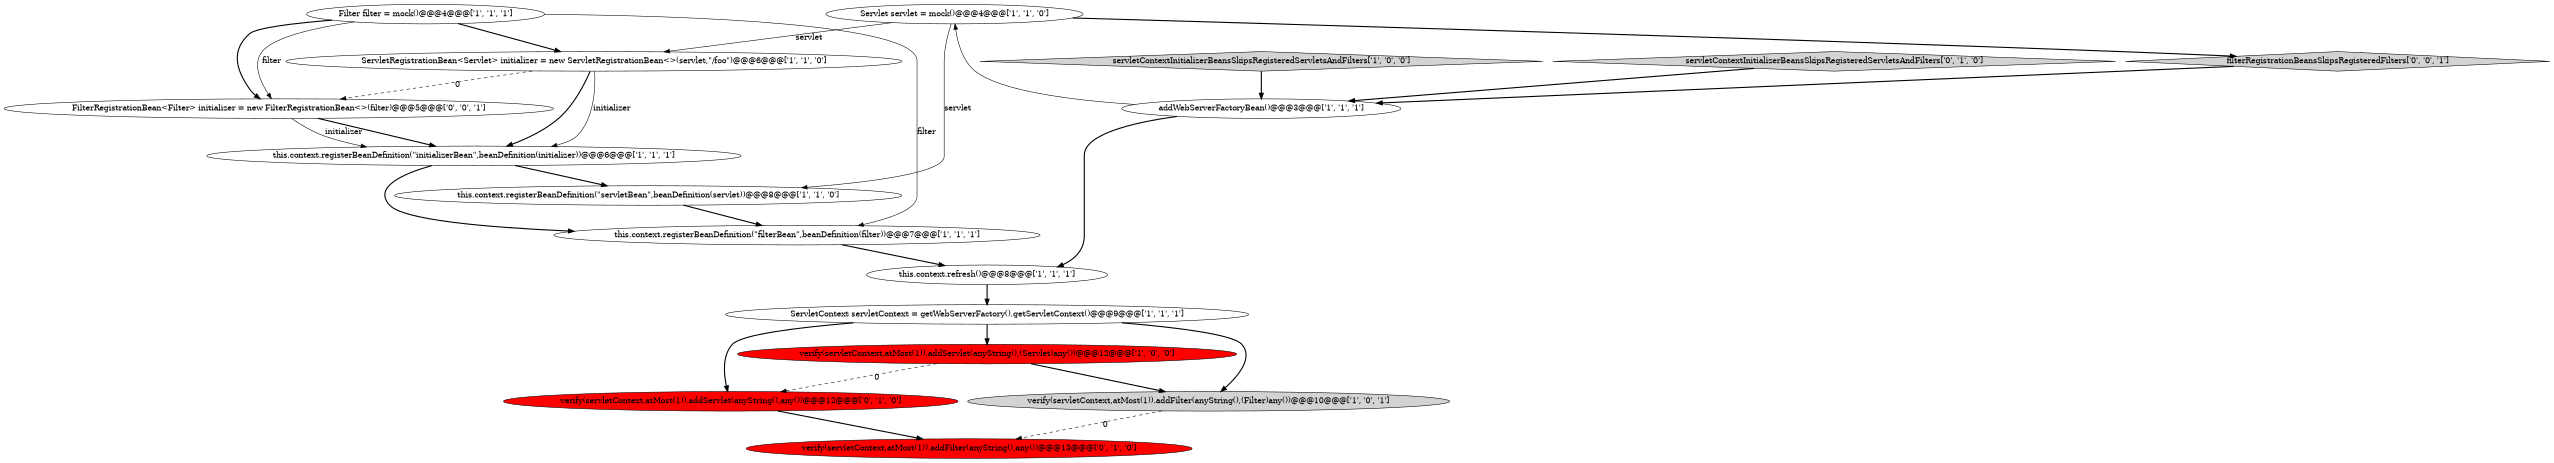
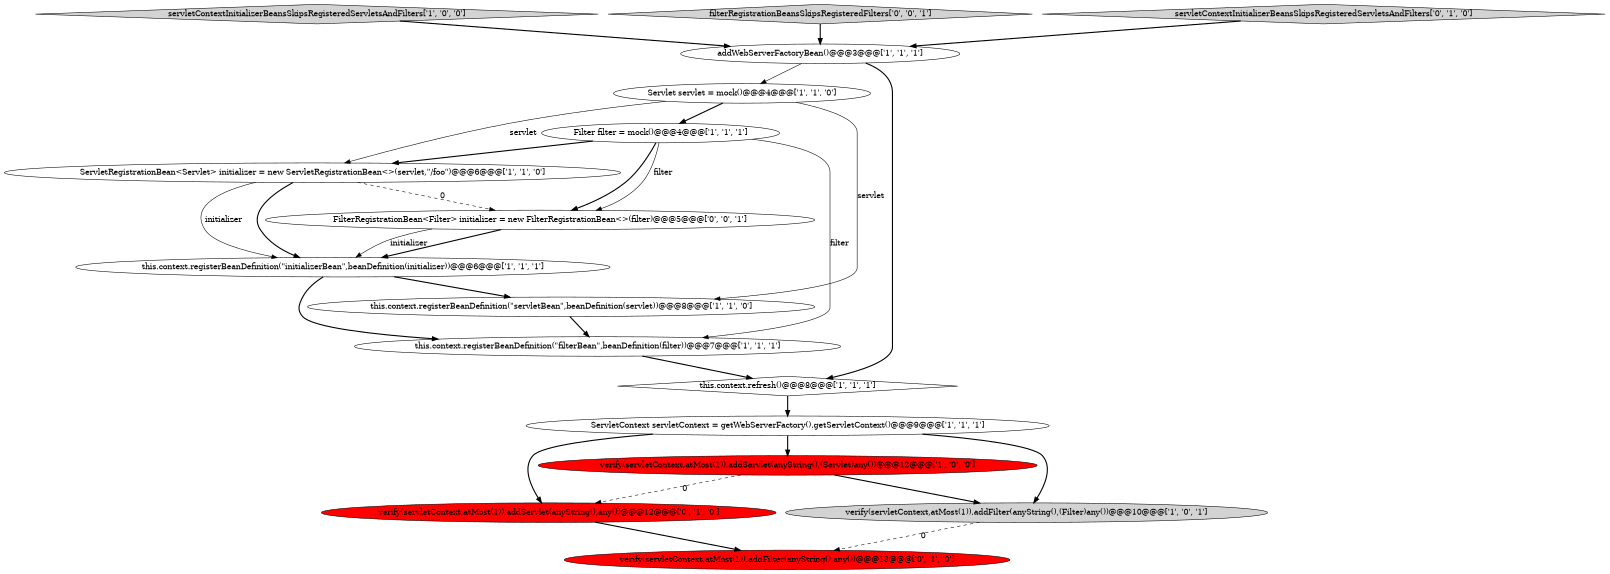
edge "Servlet servlet = mock()@@@4@@@['1', '1', '0']" -> "filterRegistrationBeansSkipsRegisteredFilters['0', '0', '1']": now "Servlet servlet = mock()@@@4@@@['1', '1', '0']" -> "Filter filter = mock()@@@4@@@['1', '1', '1']"
node "this.context.refresh()@@@8@@@['1', '1', '1']": shape ellipse -> diamond
